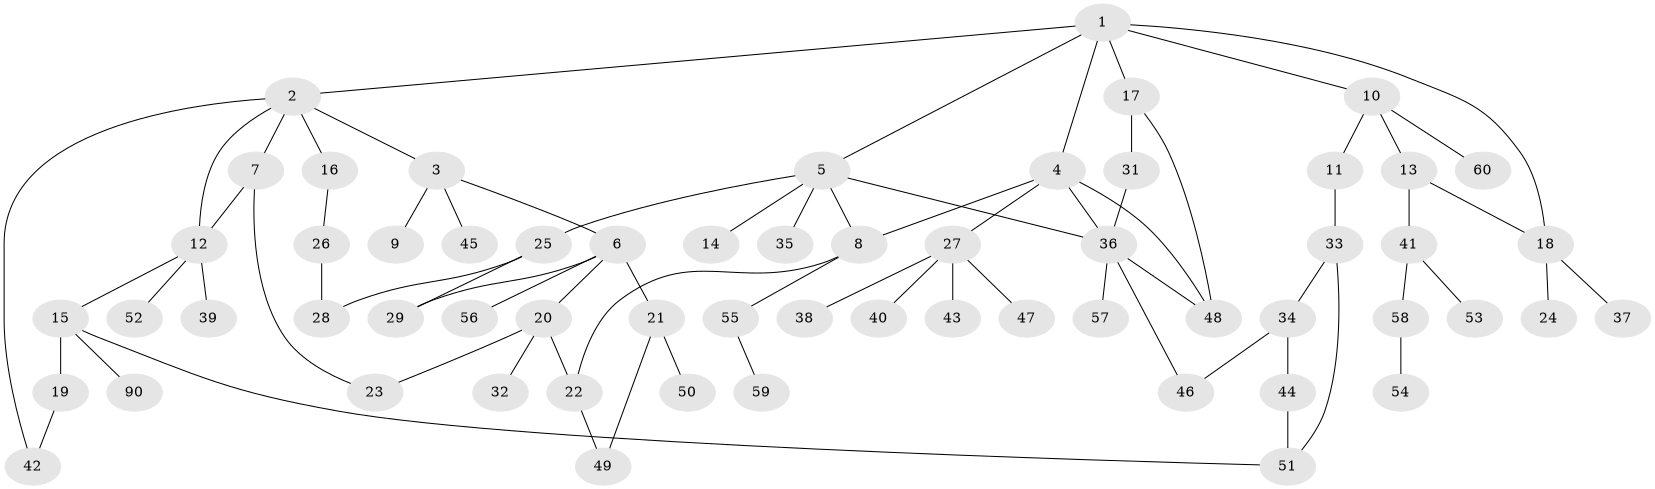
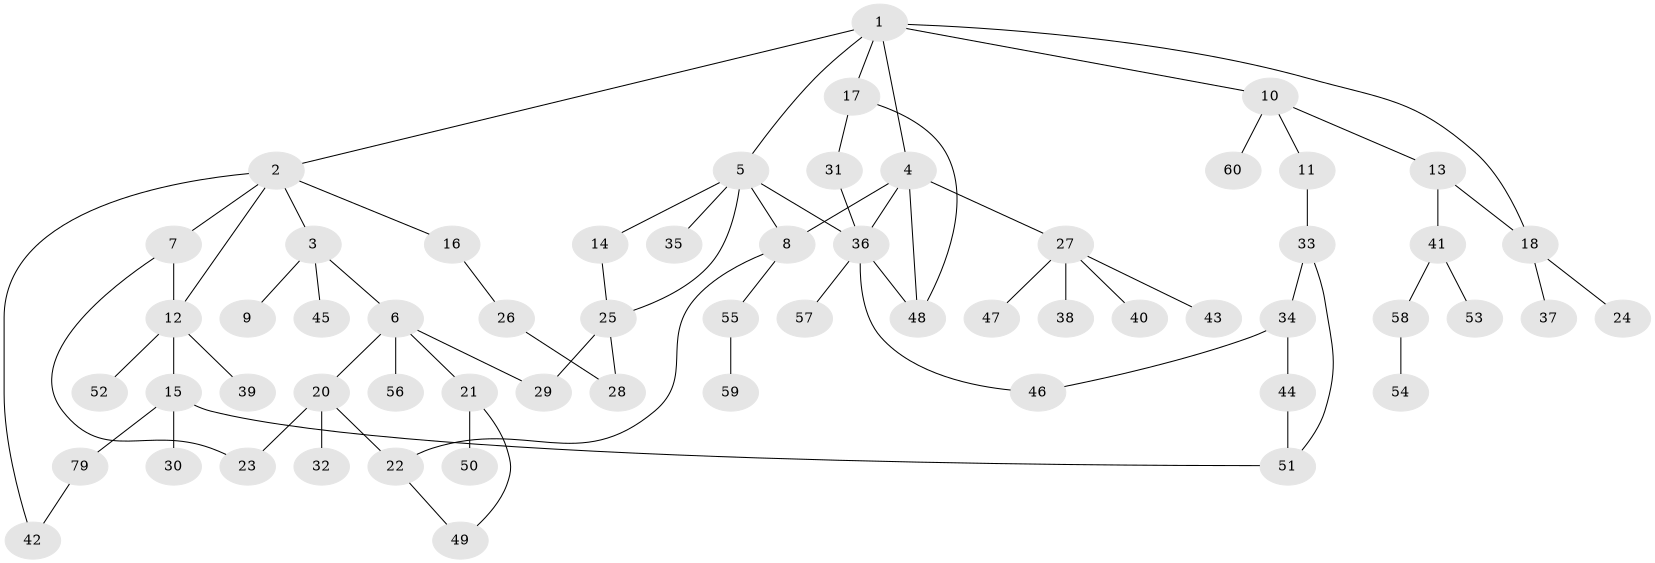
edge "14" -- "25": added
node "19": label "19" -> "79"
node "90": label "90" -> "30"
